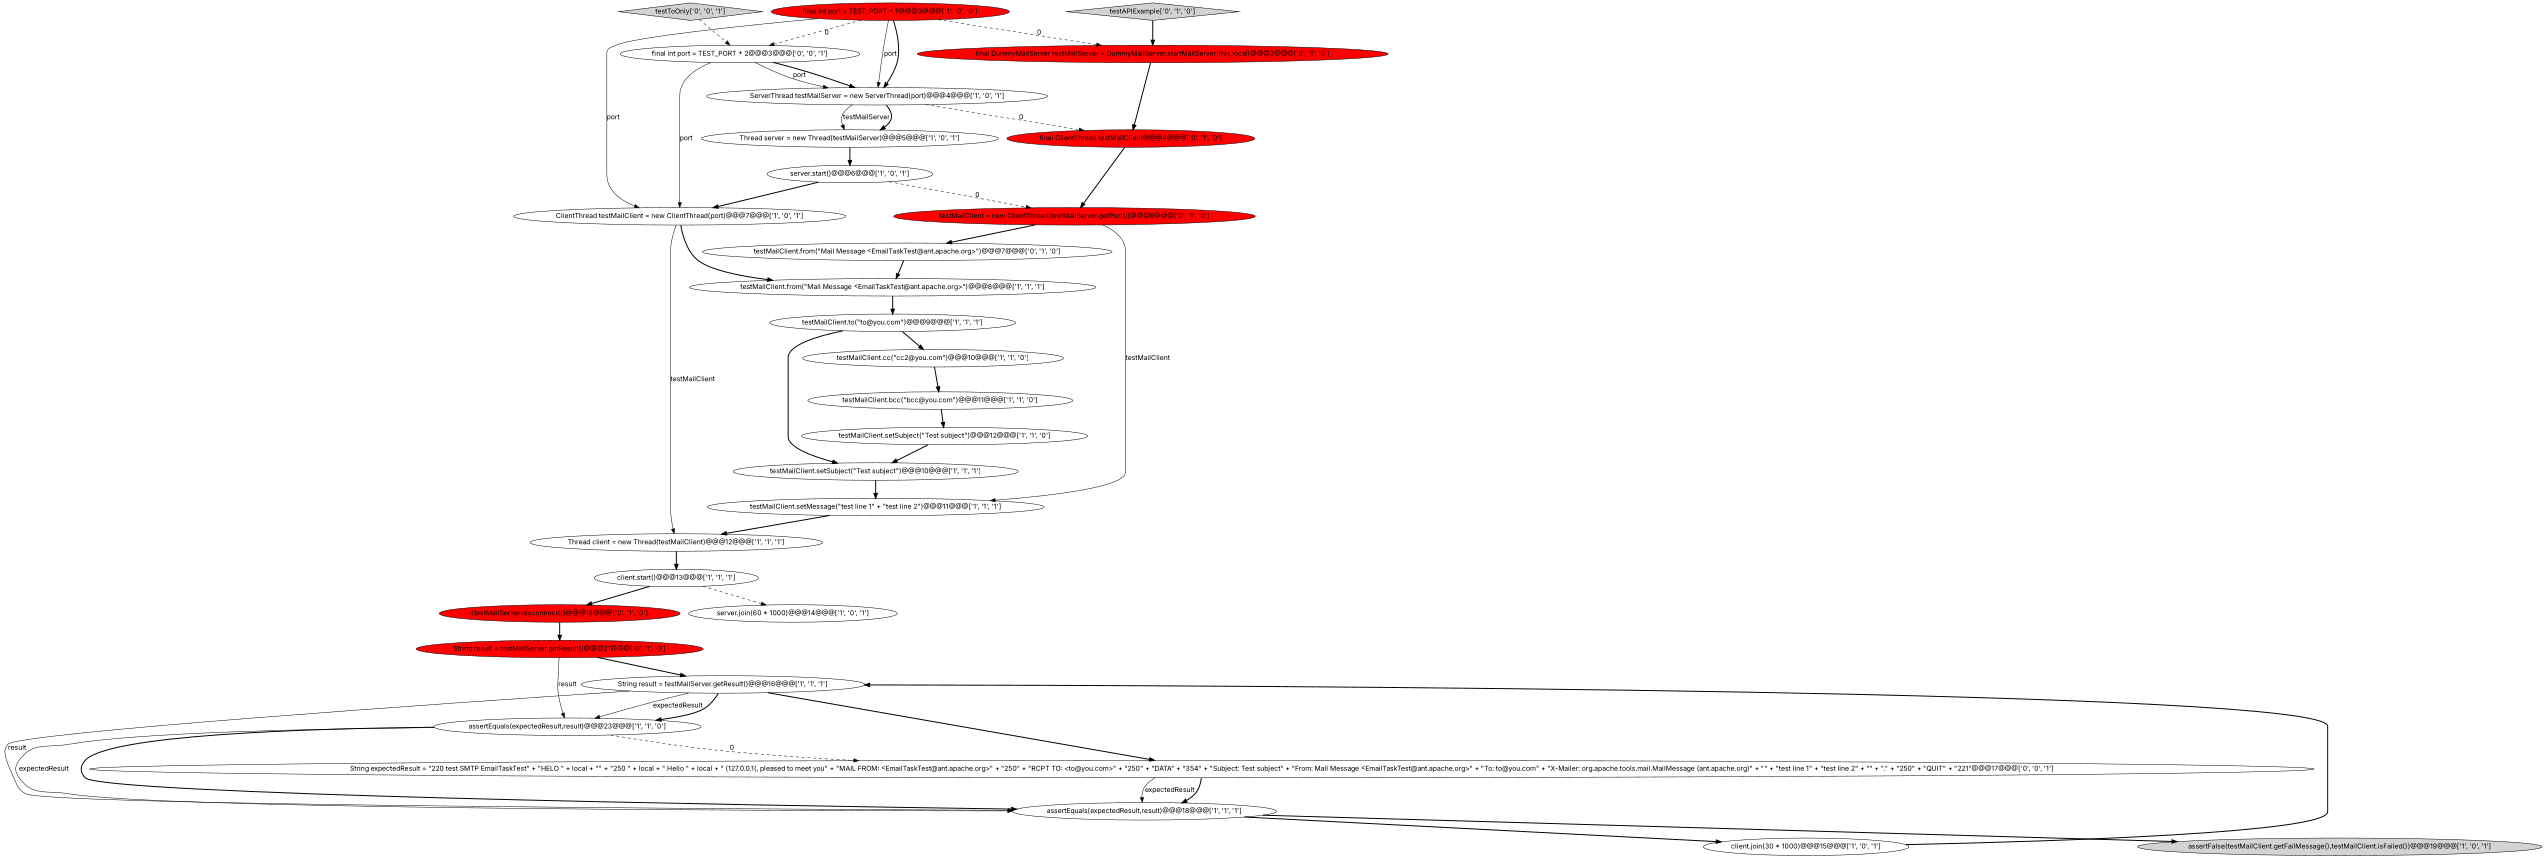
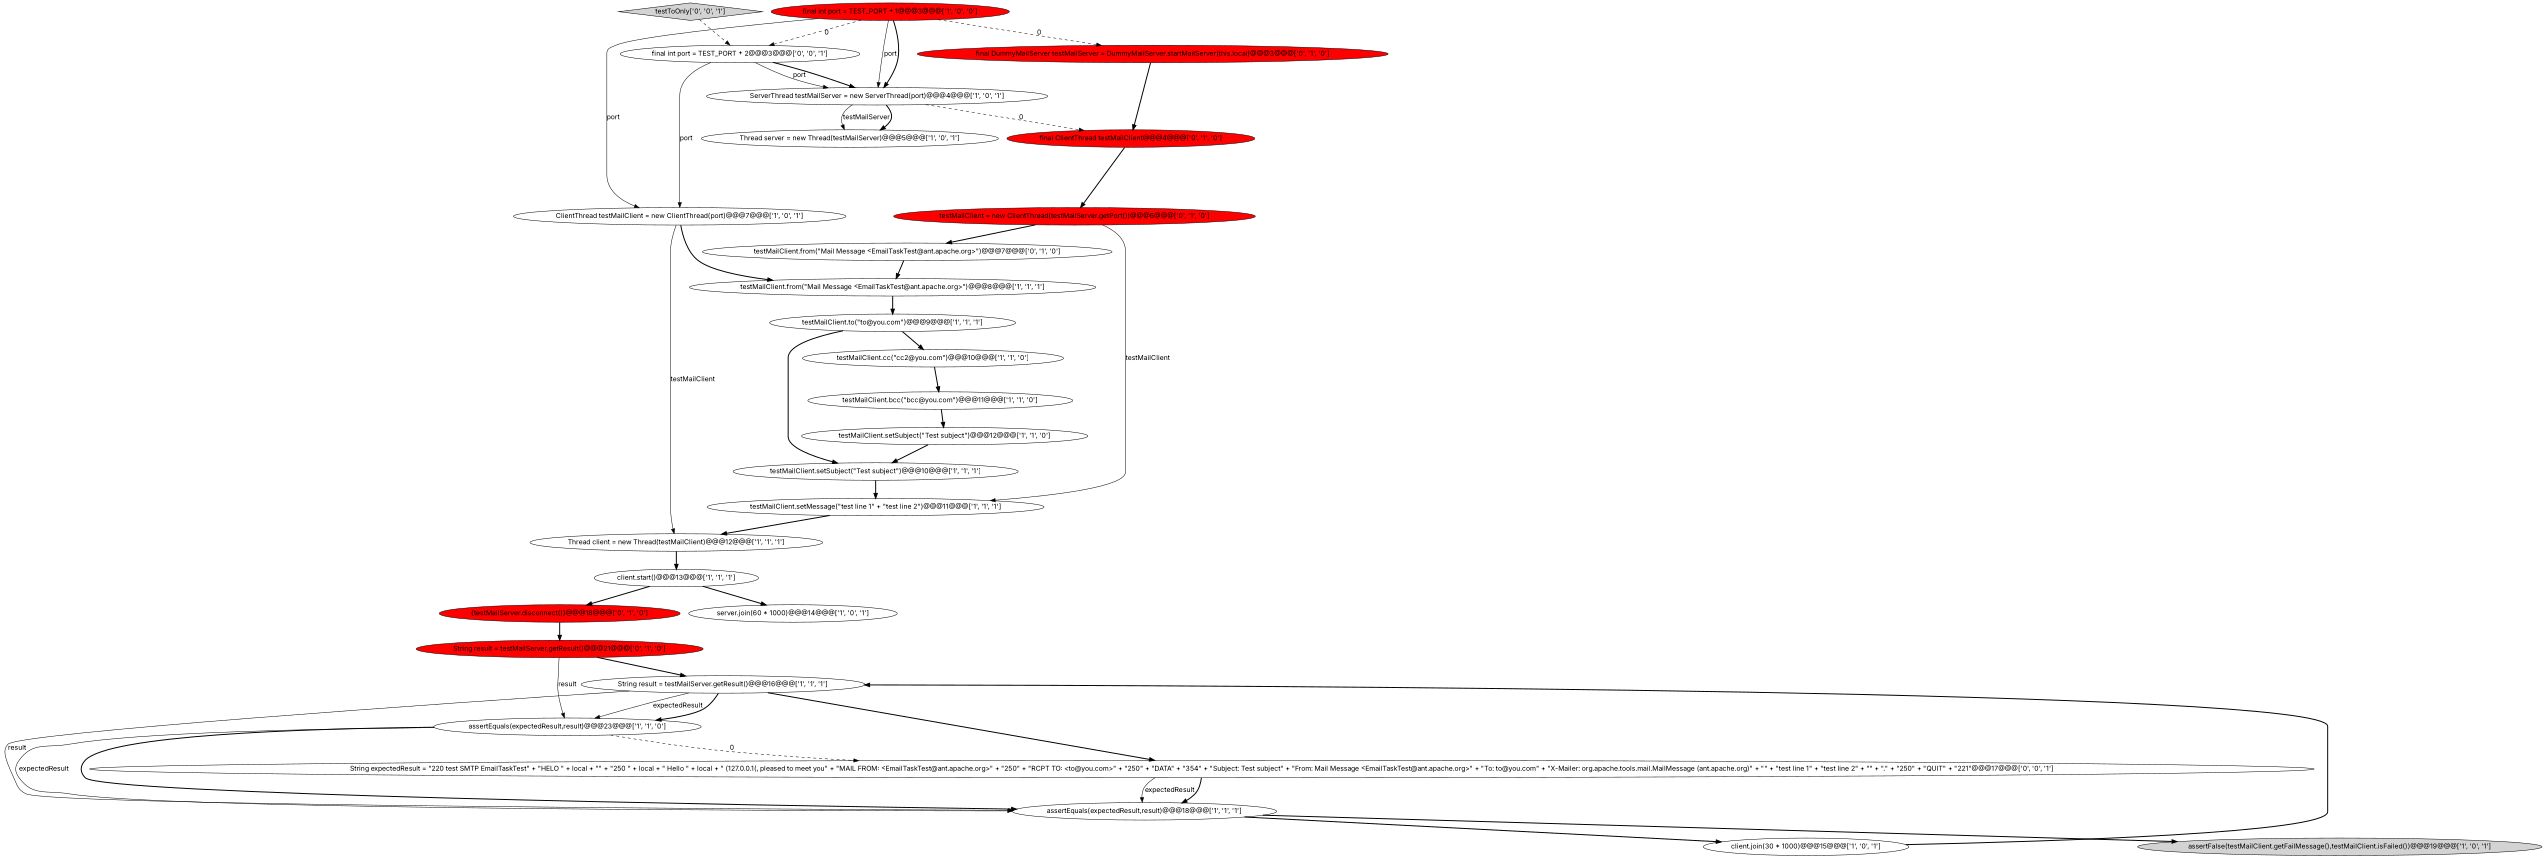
node "testAPIExample['0', '1', '0']": removed
node "server.start()@@@6@@@['1', '0', '1']": removed
edge "client.start()@@@13@@@['1', '1', '1']" -> "server.join(60 * 1000)@@@14@@@['1', '0', '1']": style dashed -> bold
